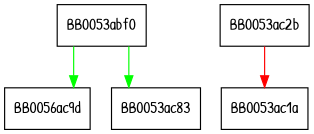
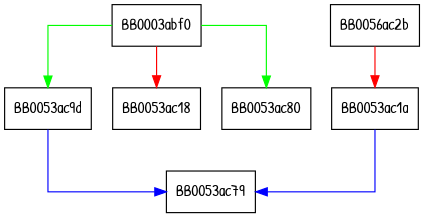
node "BB0053abf0": label "BB0053abf0" -> "BB0003abf0"
node "BB0053ac2b": label "BB0053ac2b" -> "BB0056ac2b"
node "BB0056ac9d": label "BB0056ac9d" -> "BB0053ac9d"
node "BB0053ac83": label "BB0053ac83" -> "BB0053ac80"
node "BB0053ac18": added
node "BB0053ac79": added
